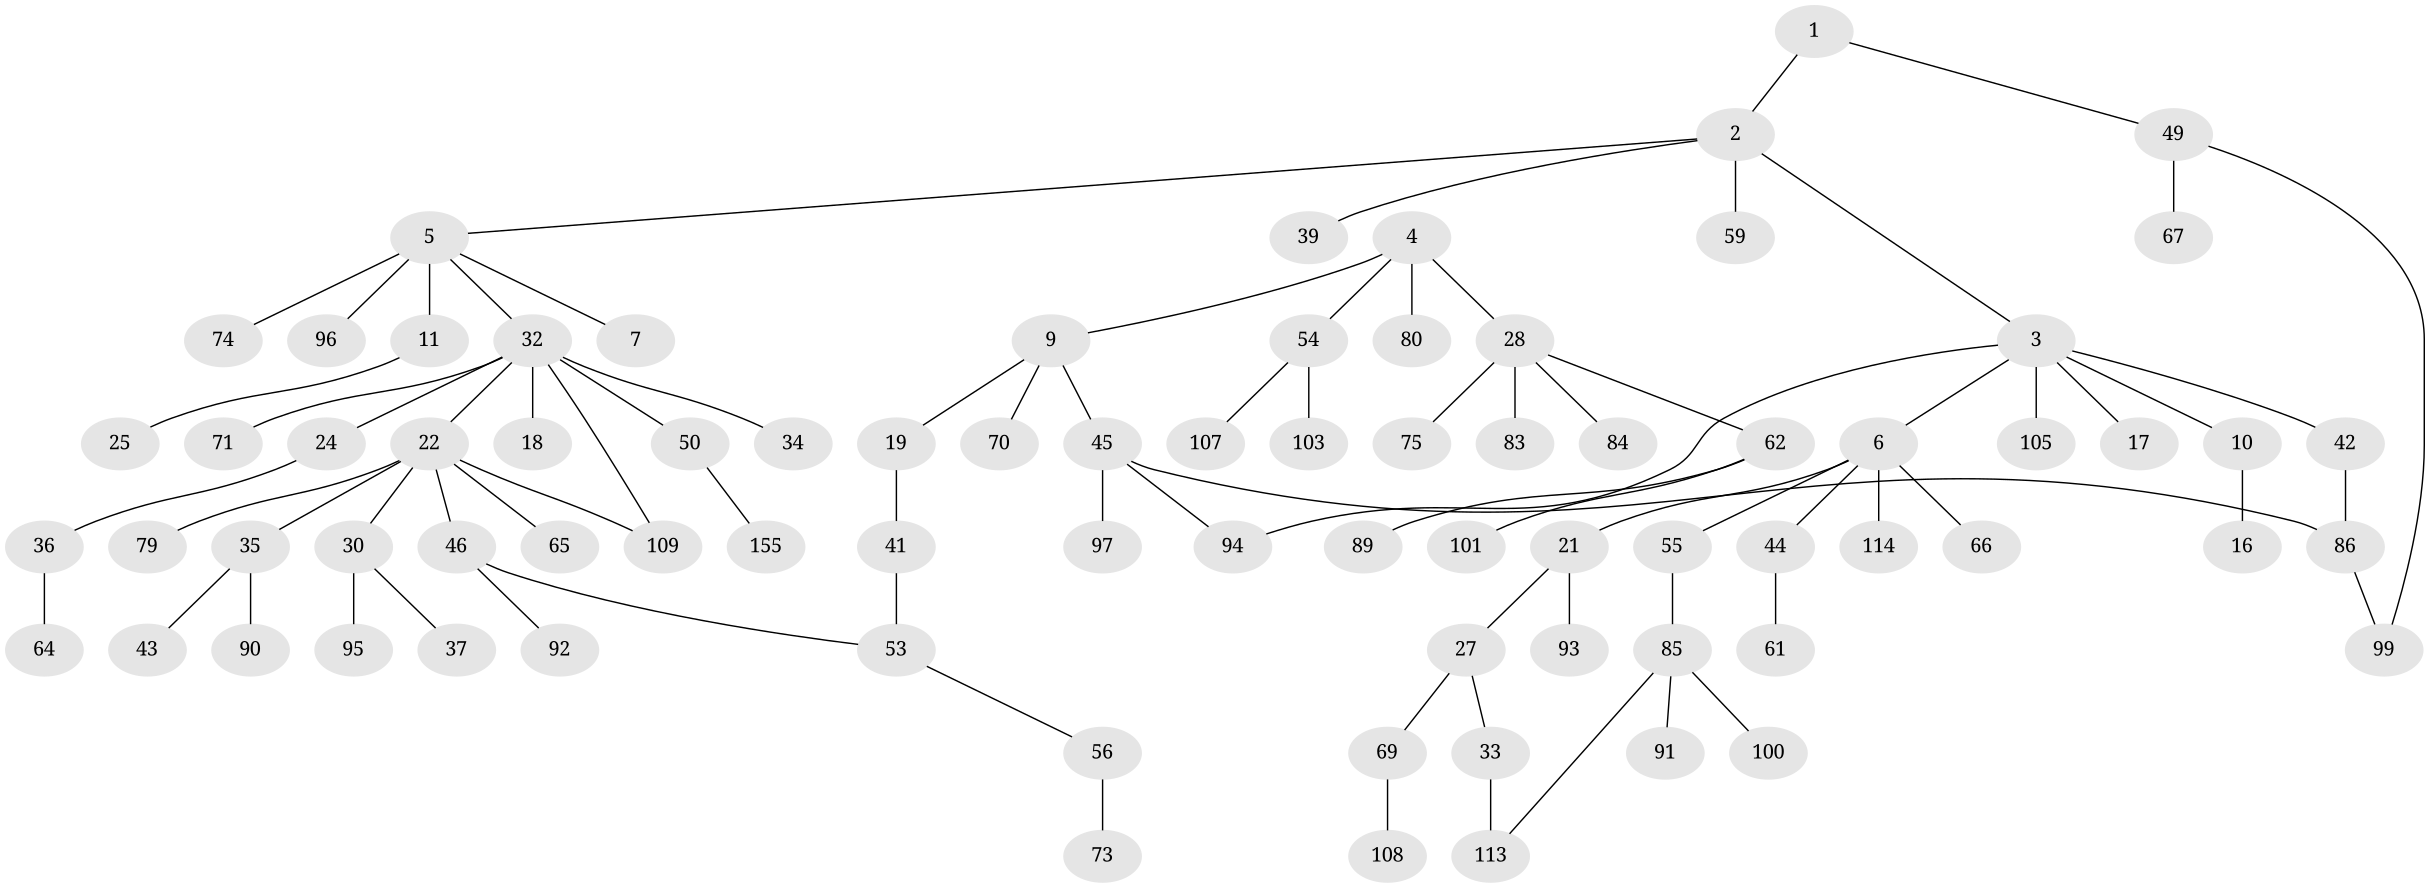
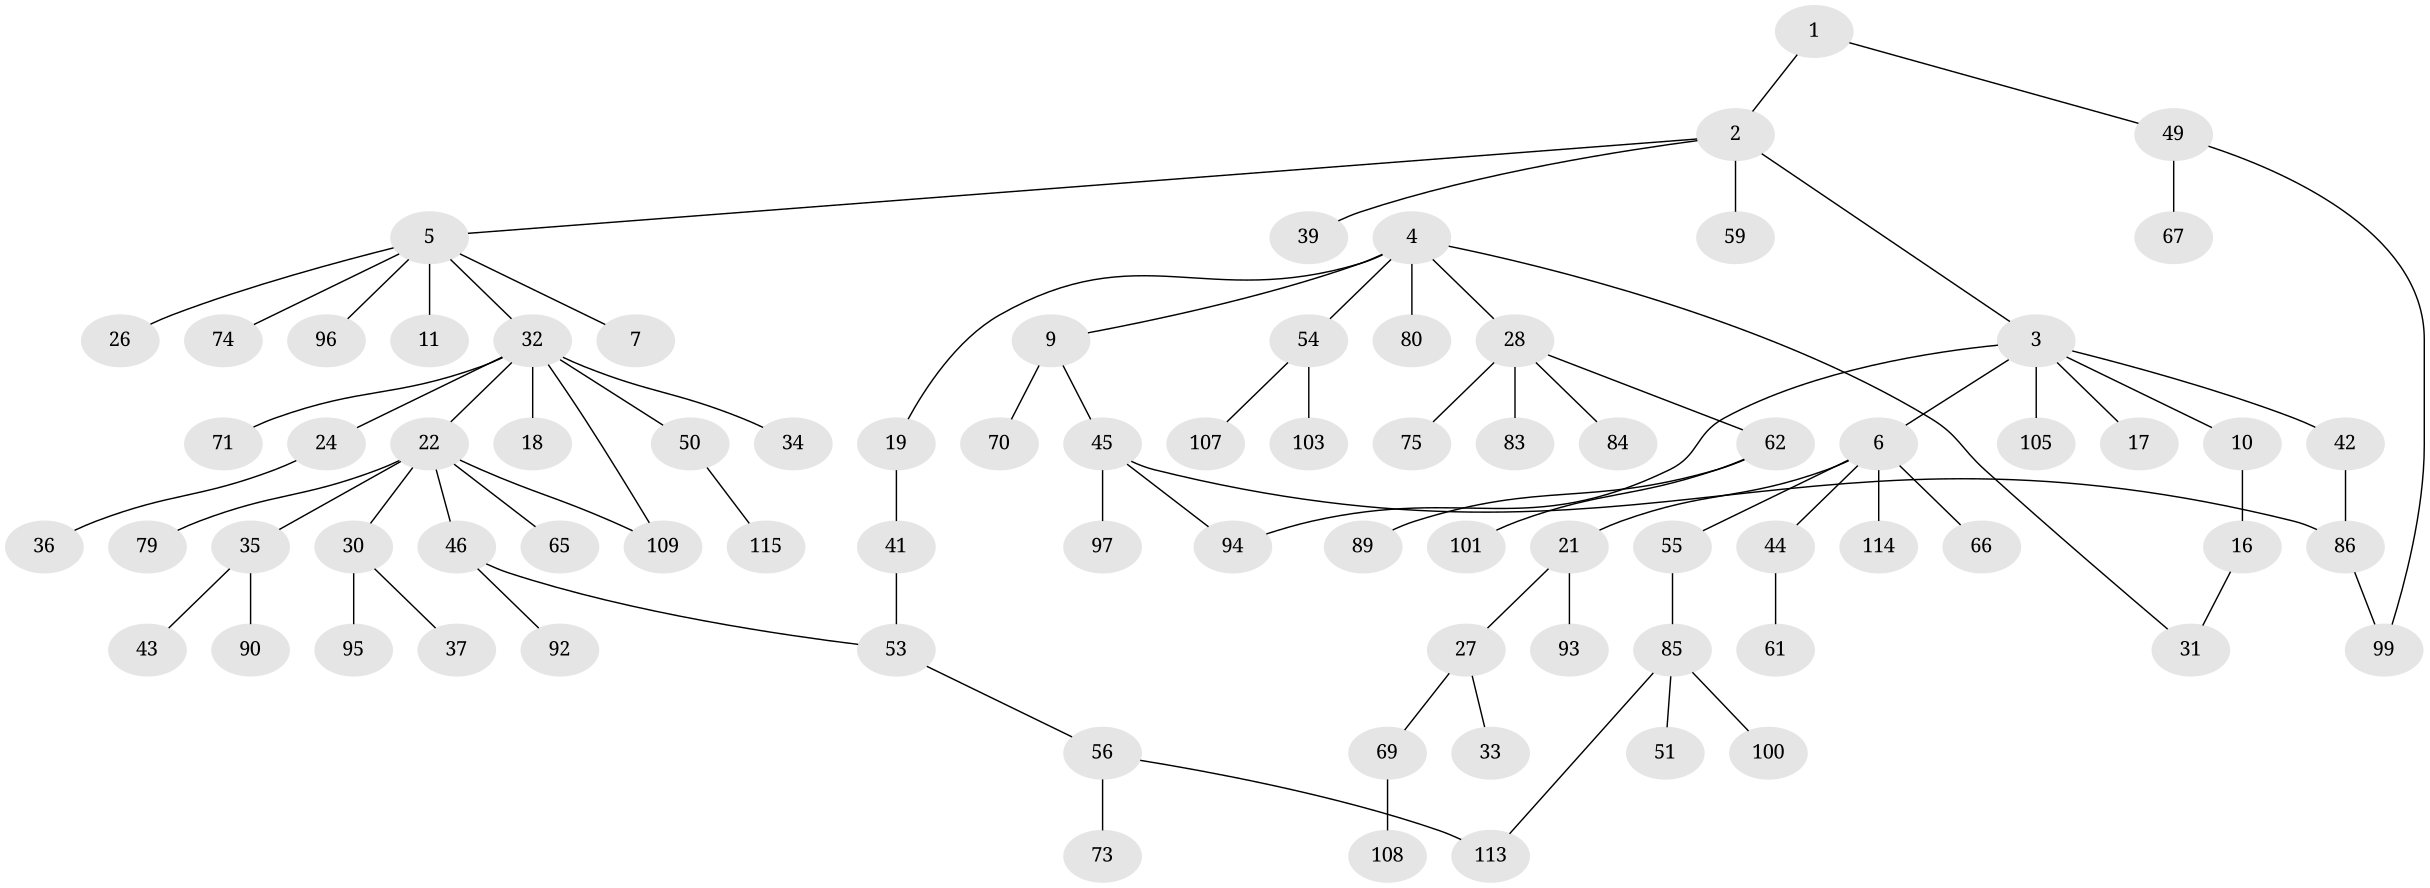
node "26": added
edge "9" -- "19": now "4" -- "19"
node "25": removed
node "155": label "155" -> "115"
node "64": removed
node "31": added
node "91": label "91" -> "51"
edge "33" -- "113": now "56" -- "113"
